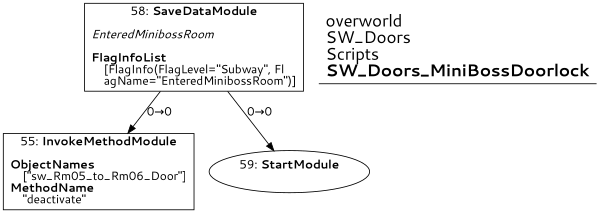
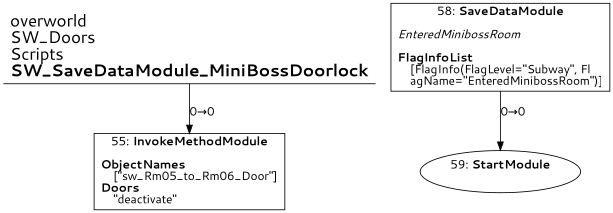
node "overworld": text "SW_Doors_MiniBossDoorlock" -> "SW_SaveDataModule_MiniBossDoorlock"
edge "58:" -> "55:": now "overworld" -> "55:"
node "55:": text "MethodName" -> "Doors"
